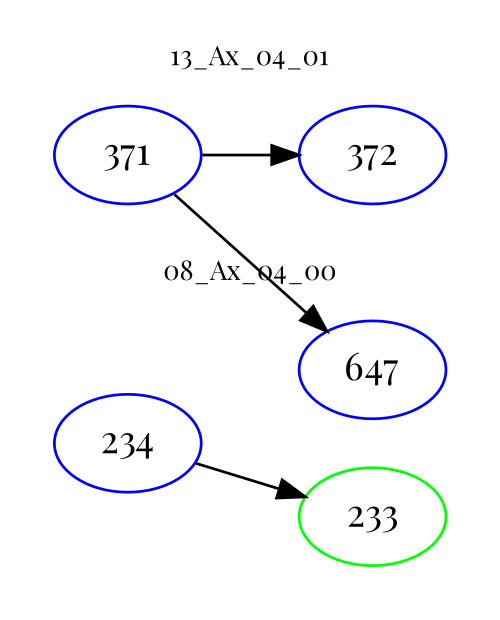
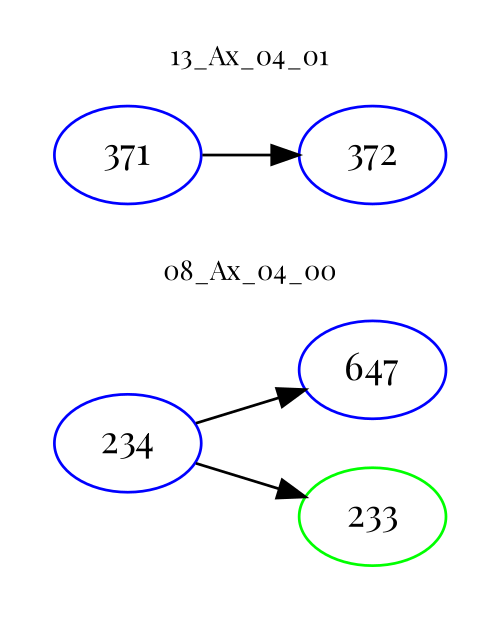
edge "371" -> "647": now "234" -> "647"
